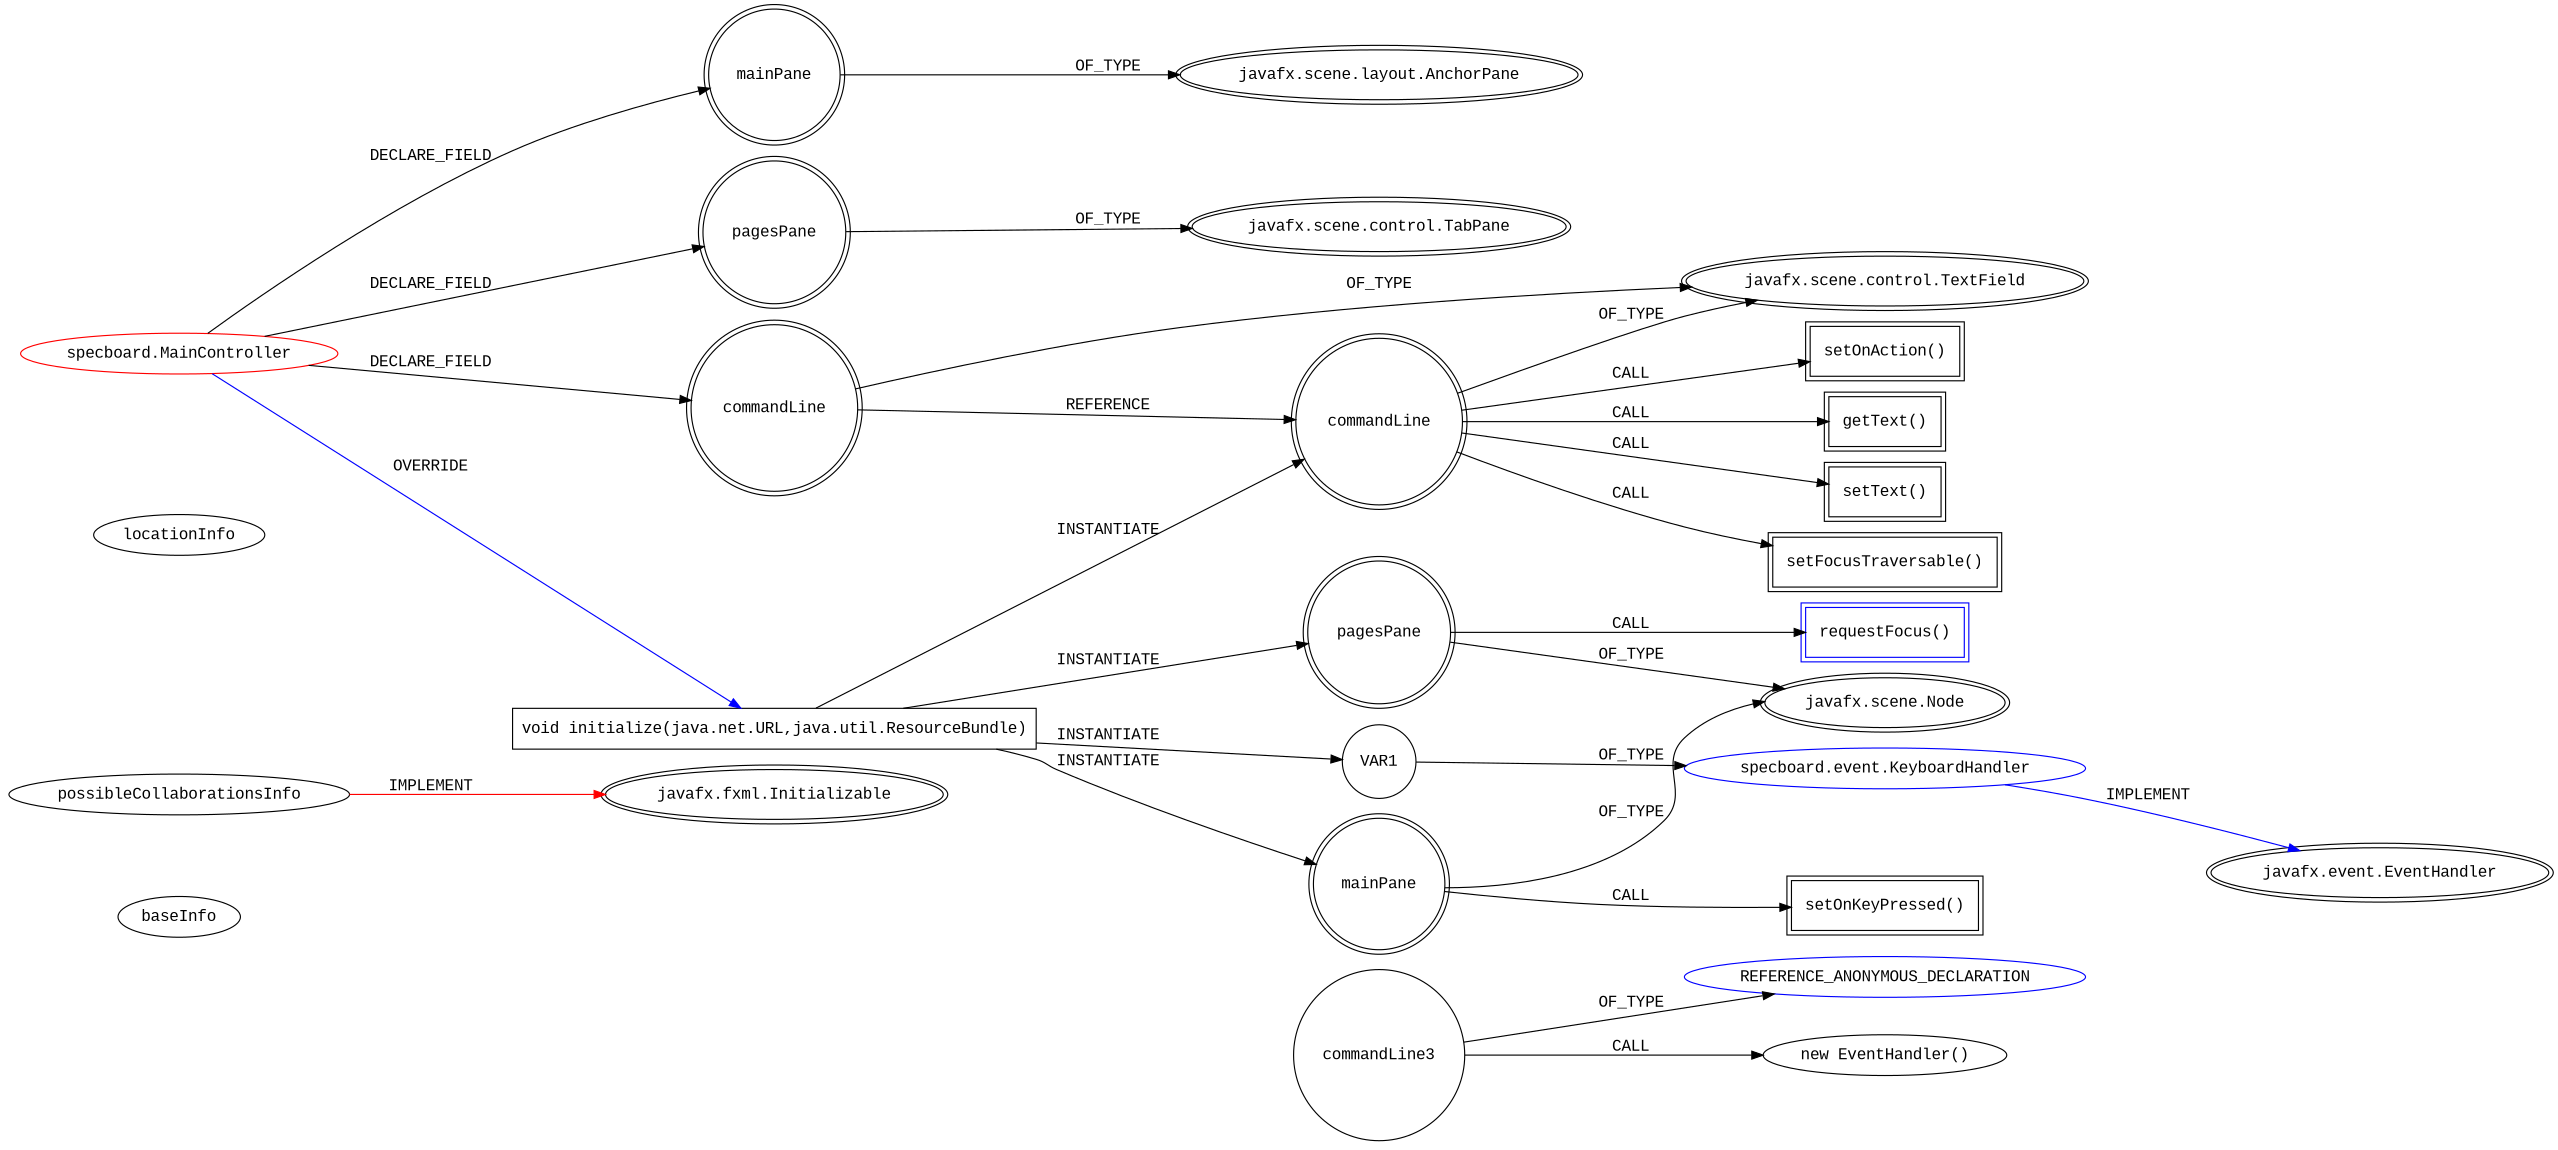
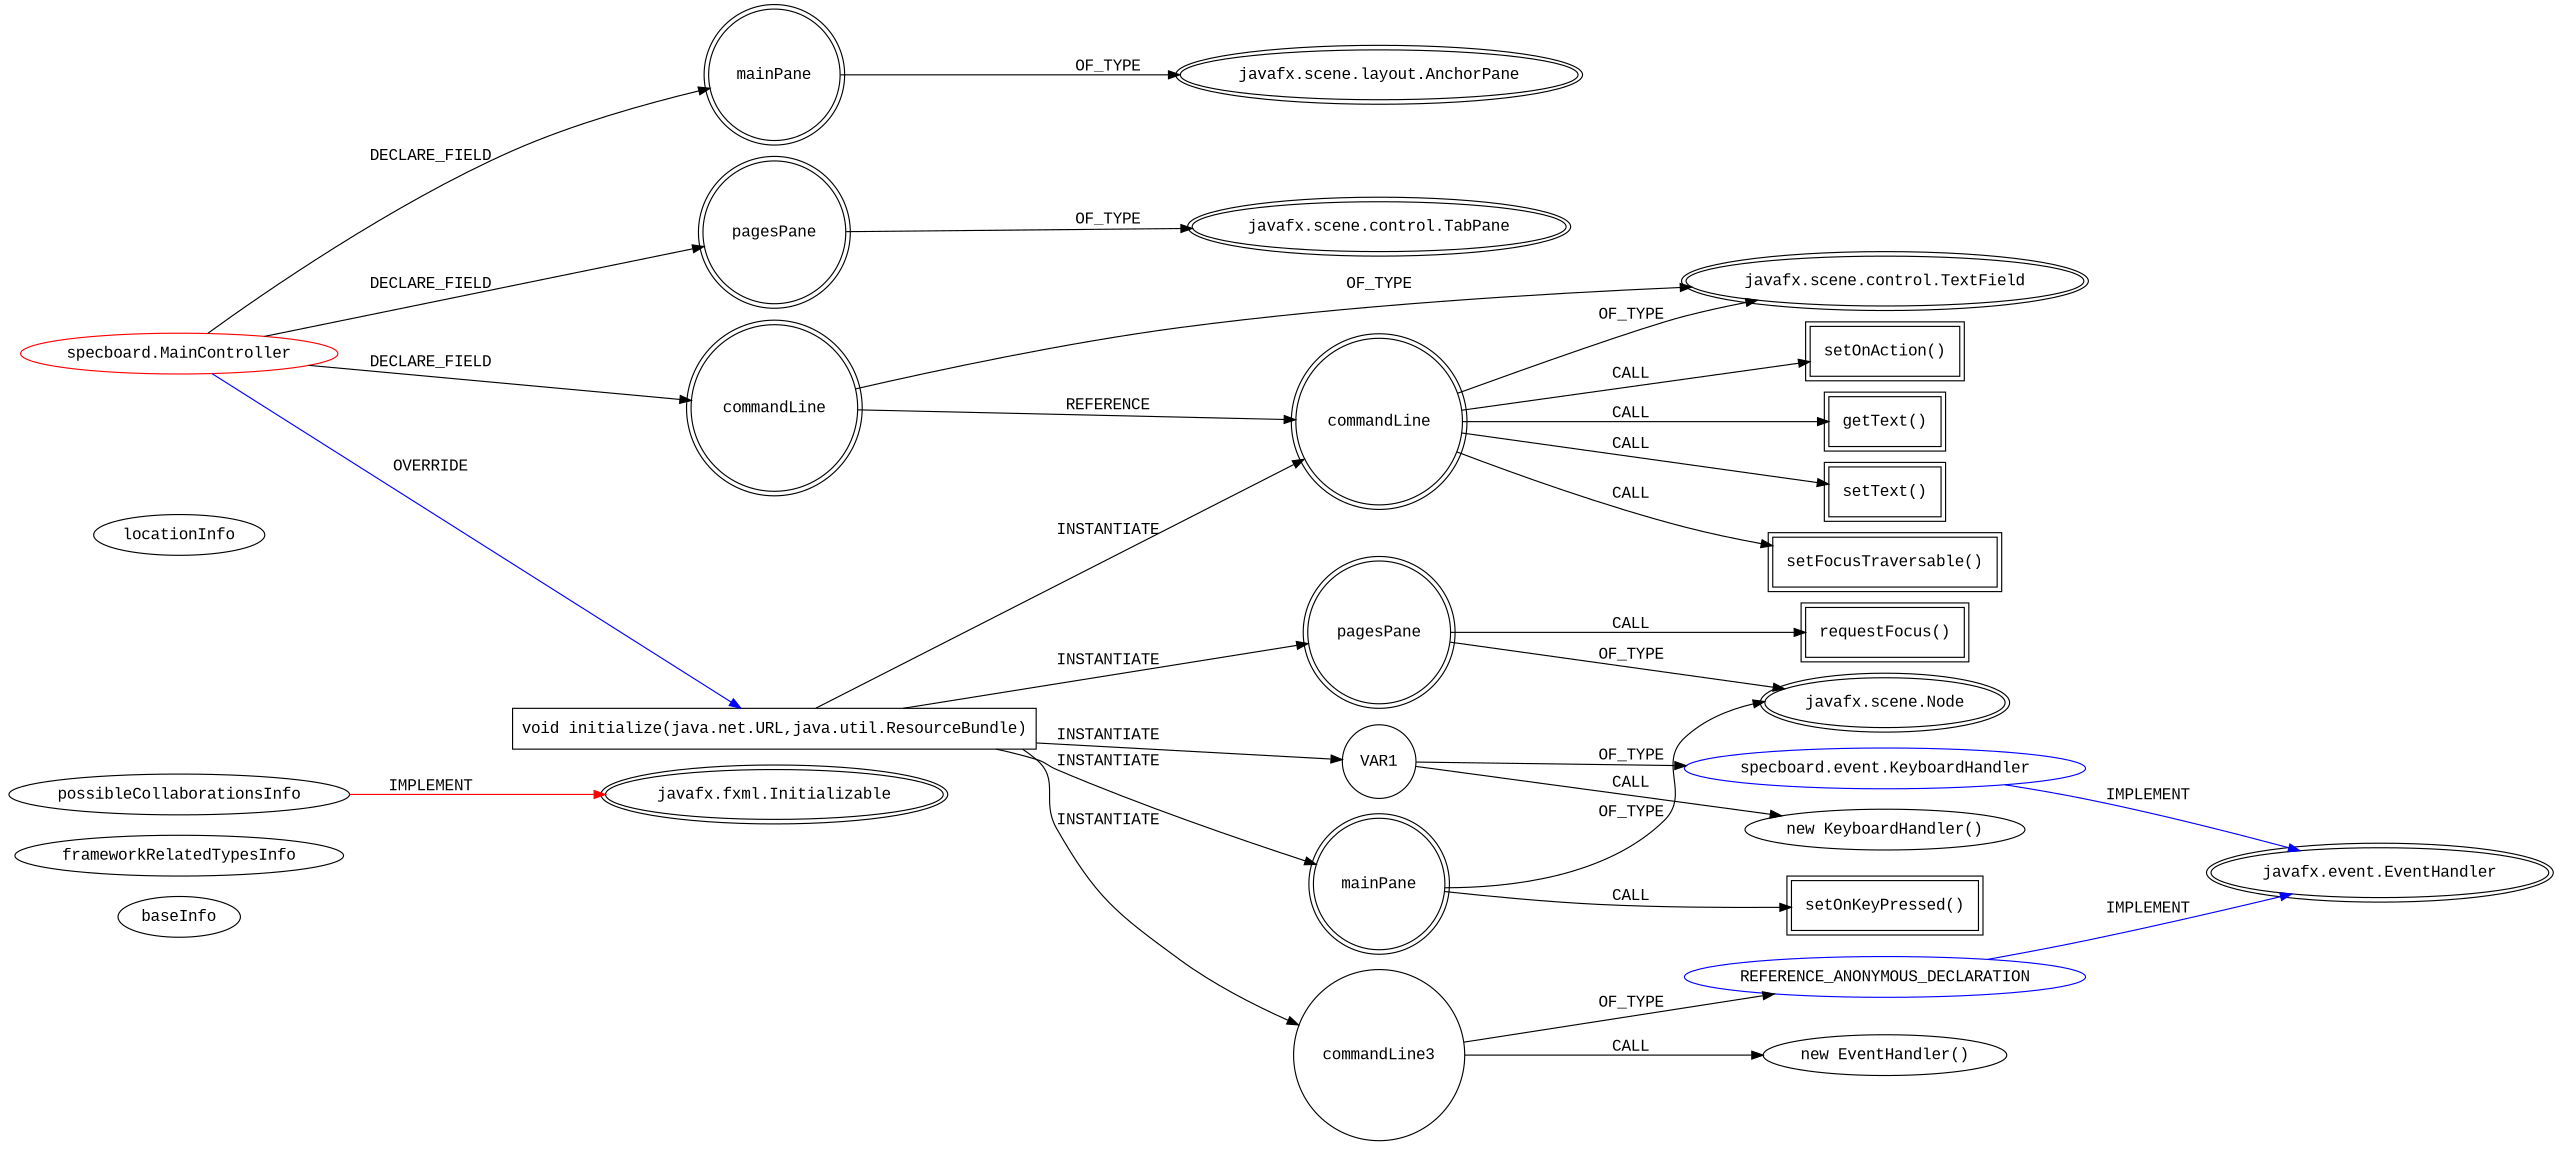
node "requestFocus()": color blue -> black
node "new KeyboardHandler()": added
node "frameworkRelatedTypesInfo": added
edge "void initialize(java.net.URL,java.util.ResourceBundle)" -> "commandLine3": added, label "INSTANTIATE"
edge "REFERENCE_ANONYMOUS_DECLARATION" -> "javafx.event.EventHandler": added, label "IMPLEMENT"
